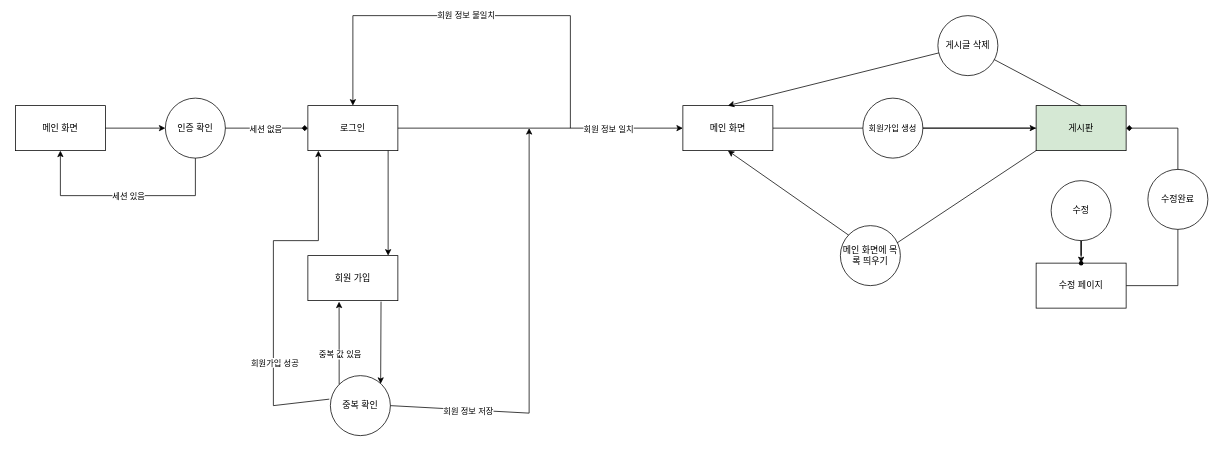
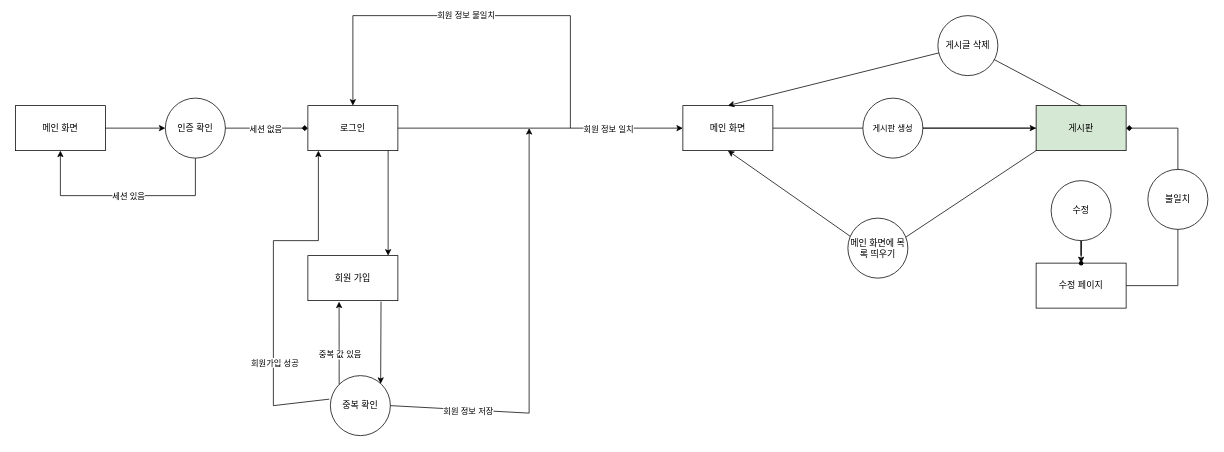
node "회원가입 생성": label "회원가입 생성" -> "게시판 생성"
node "수정완료": label "수정완료" -> "불일치"
node "메인 화면에 목록 띄우기": moved (870, 255) -> (878, 248)
